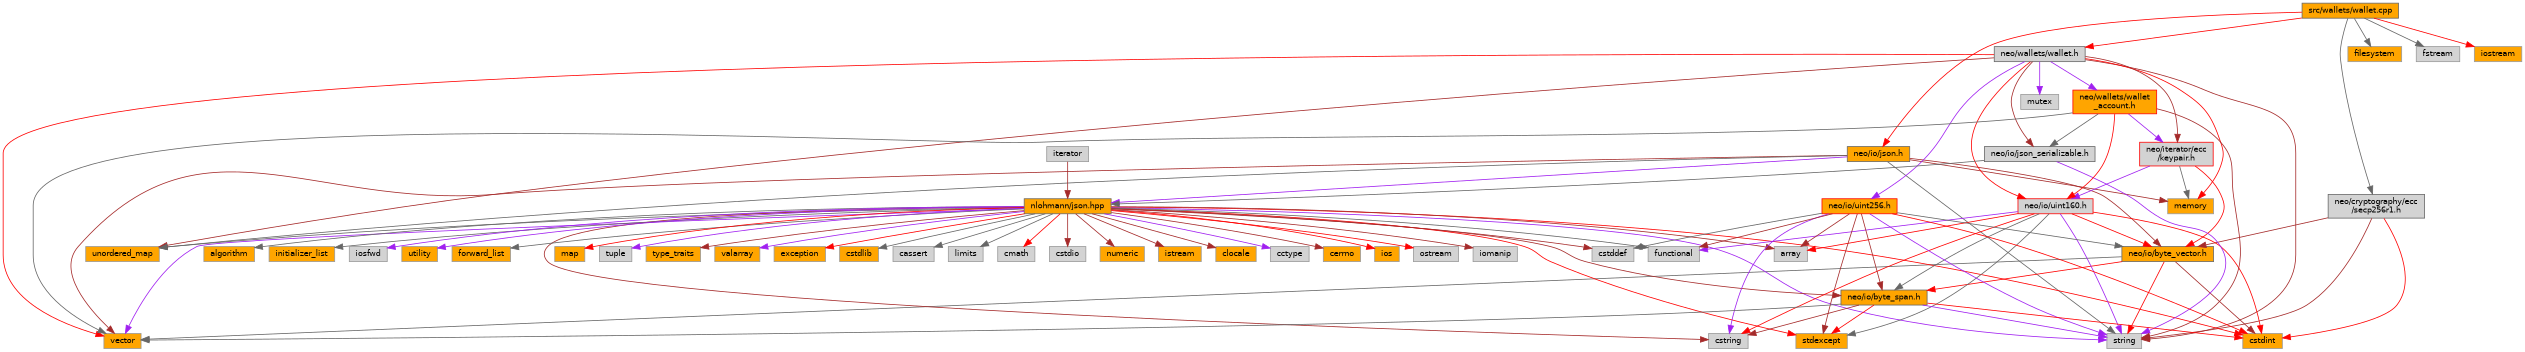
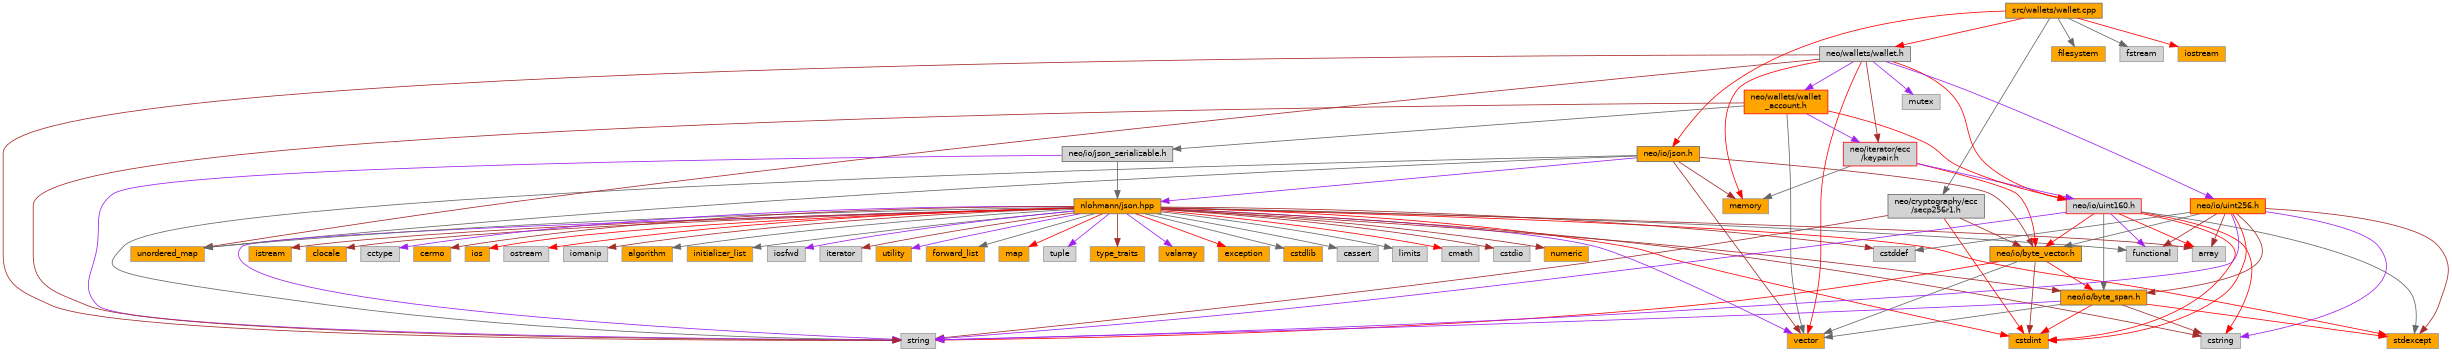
edge "neo/wallets/wallet.h" -> "neo/io/json_serializable.h": removed
edge "iterator" -> "nlohmann/json.hpp": reversed
